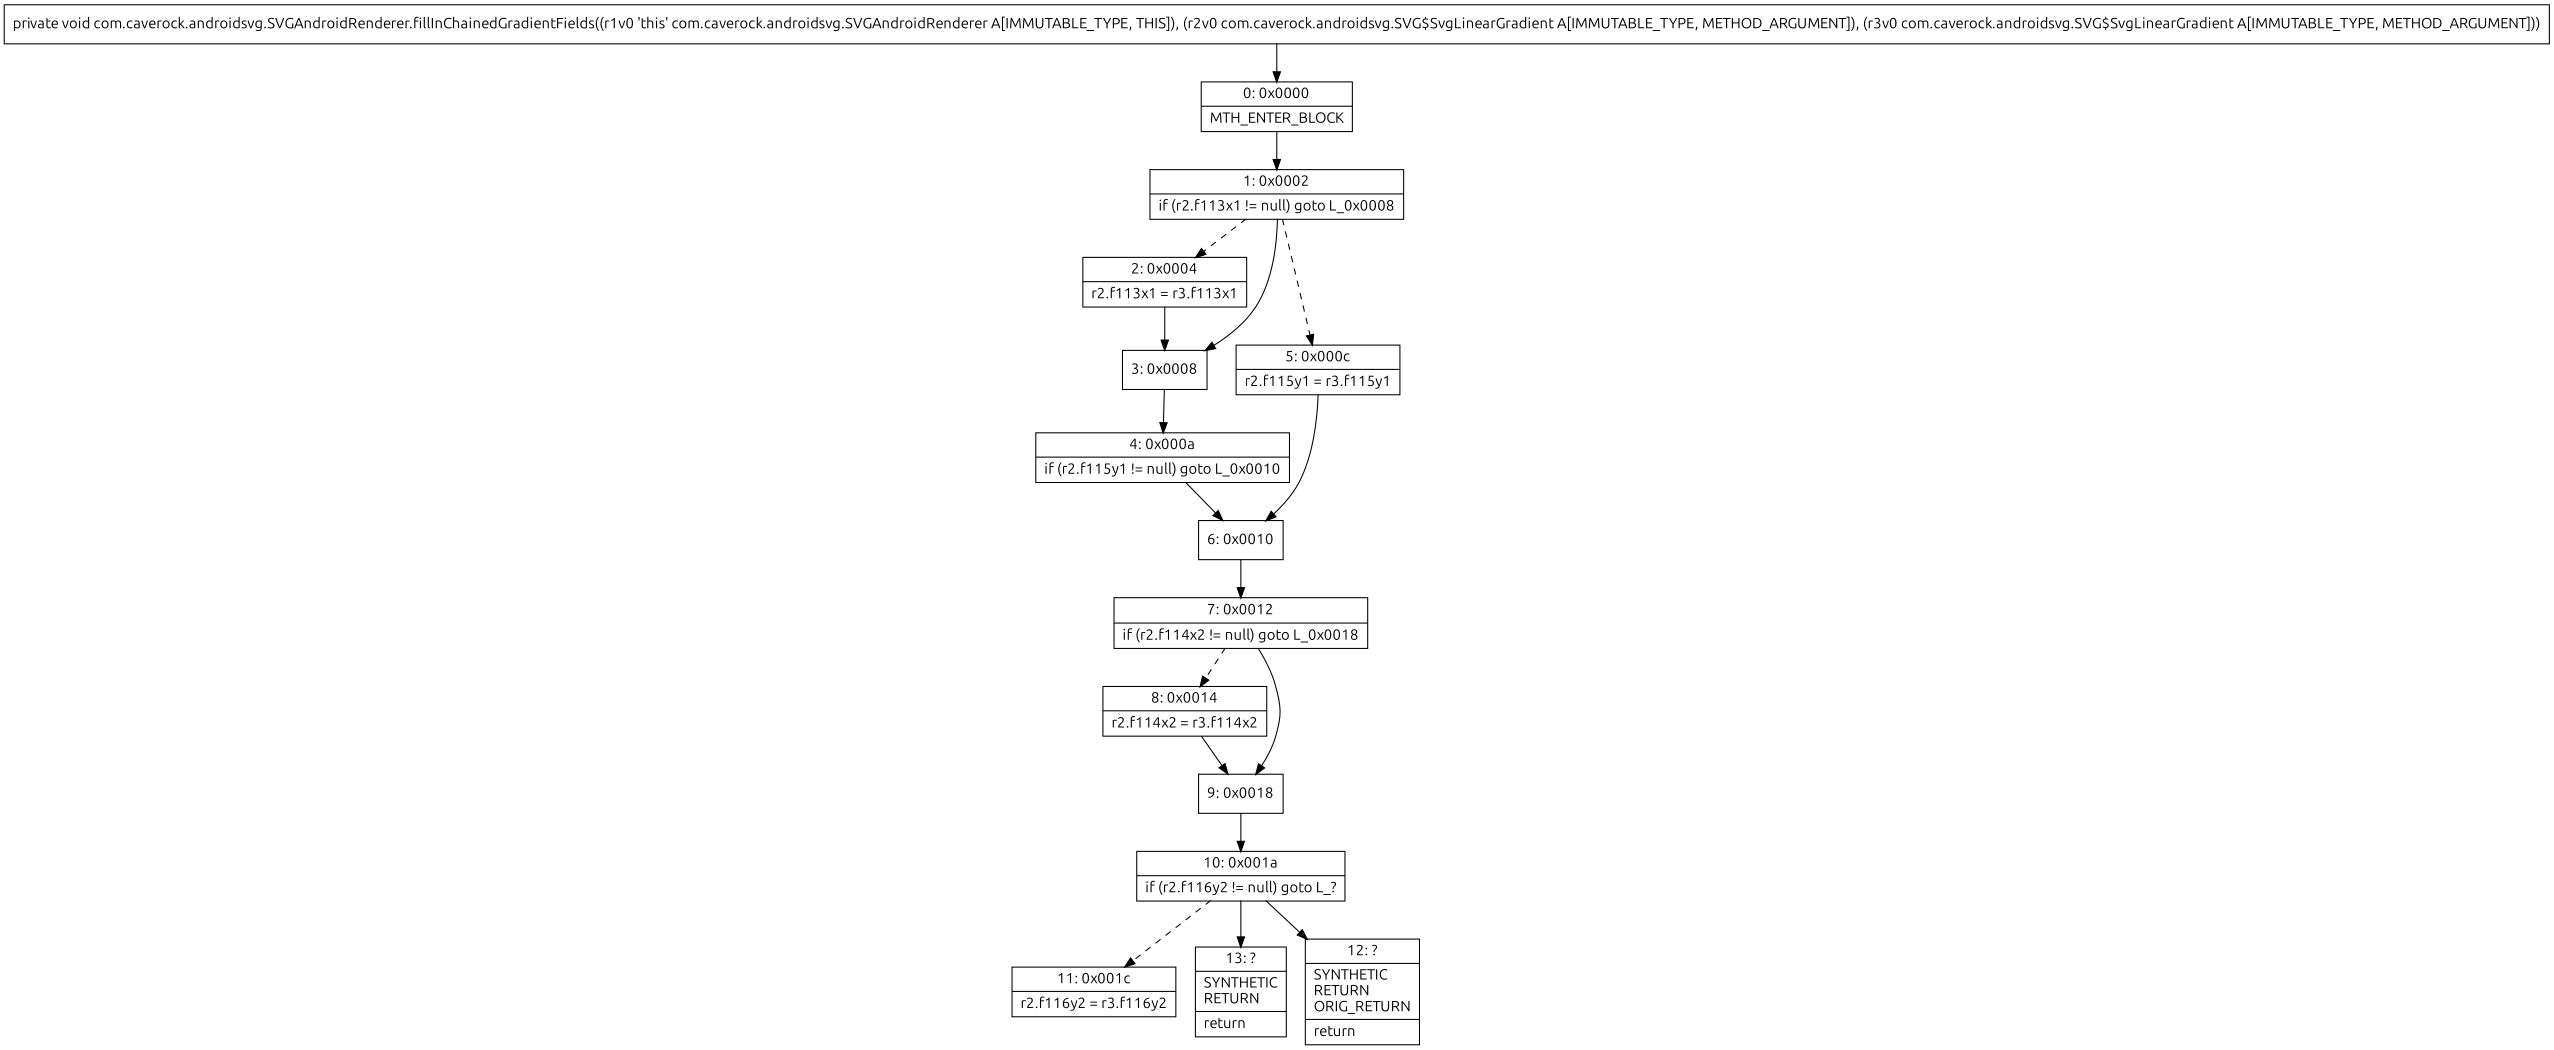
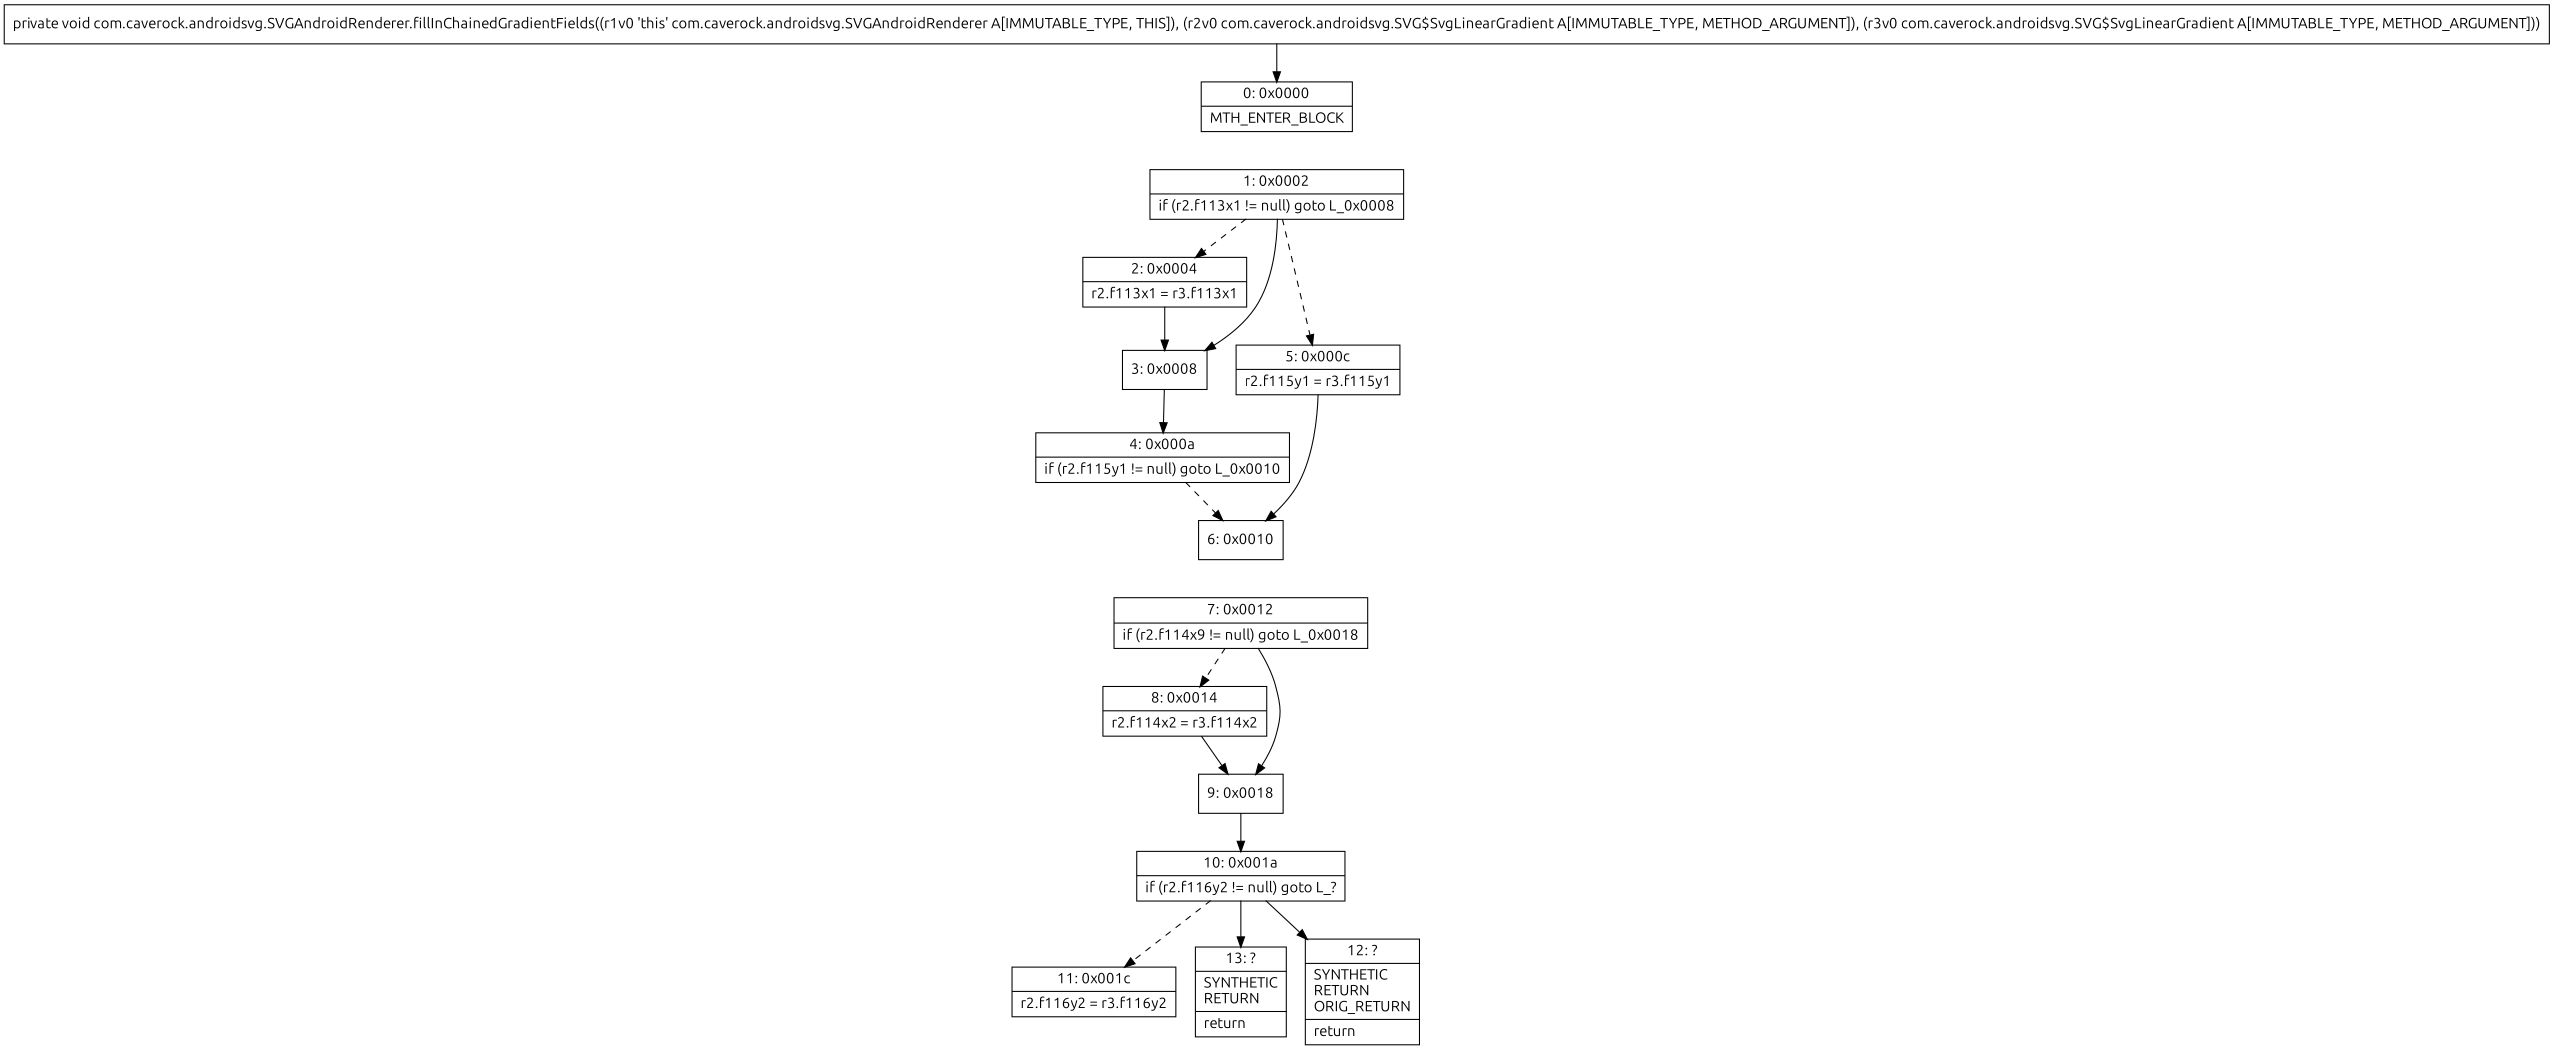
edge "0: 0x0000" -> "1: 0x0002": removed
edge "4: 0x000a" -> "6: 0x0010": style solid -> dashed
edge "6: 0x0010" -> "7: 0x0012": removed
node "7: 0x0012": text "if (r2.f114x2 != null) goto L_0x0018" -> "if (r2.f114x9 != null) goto L_0x0018"
